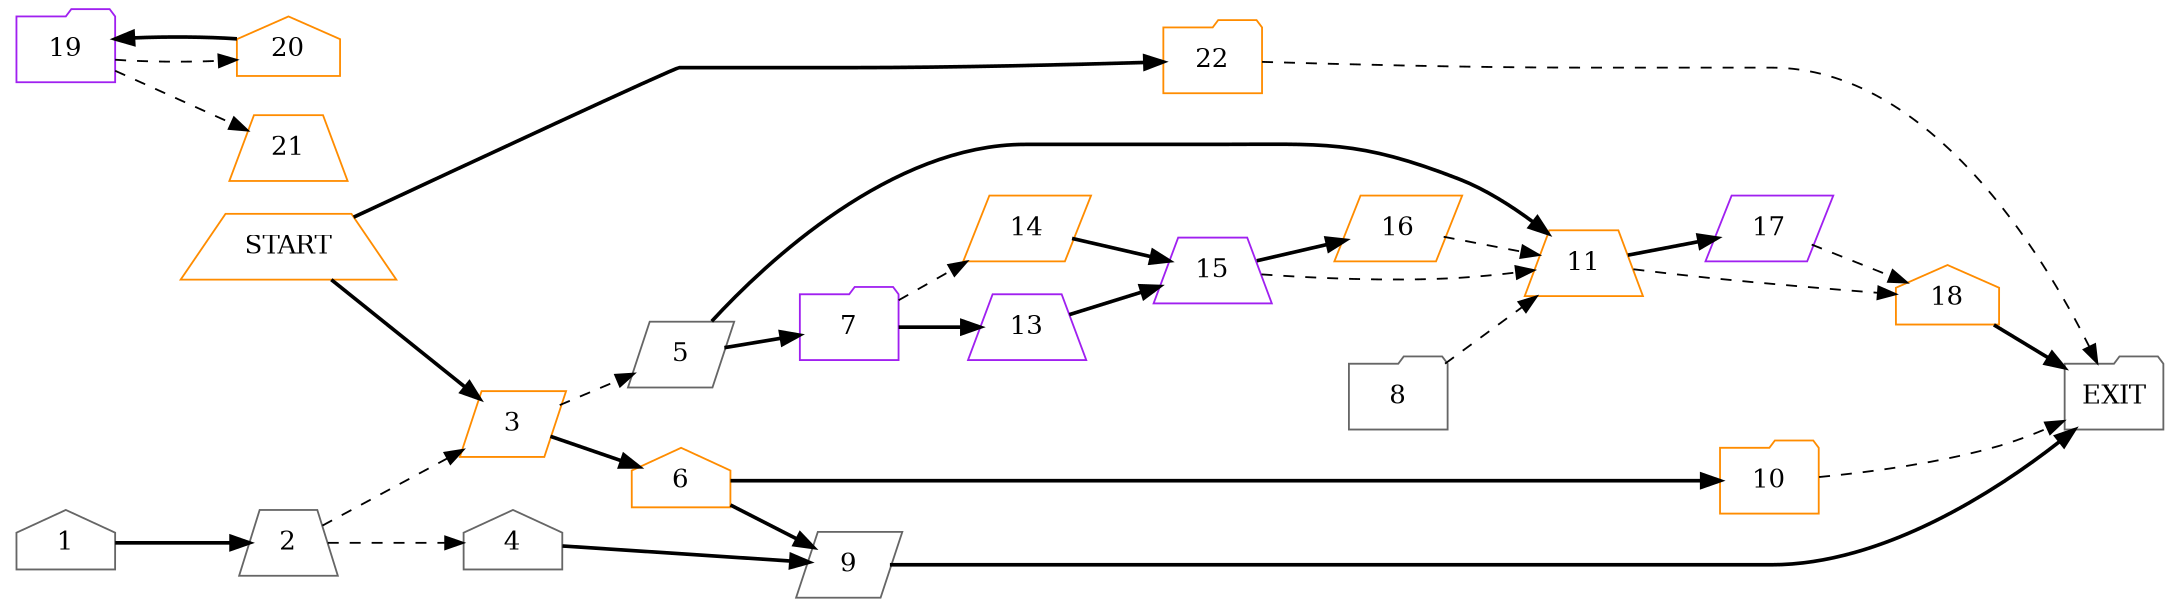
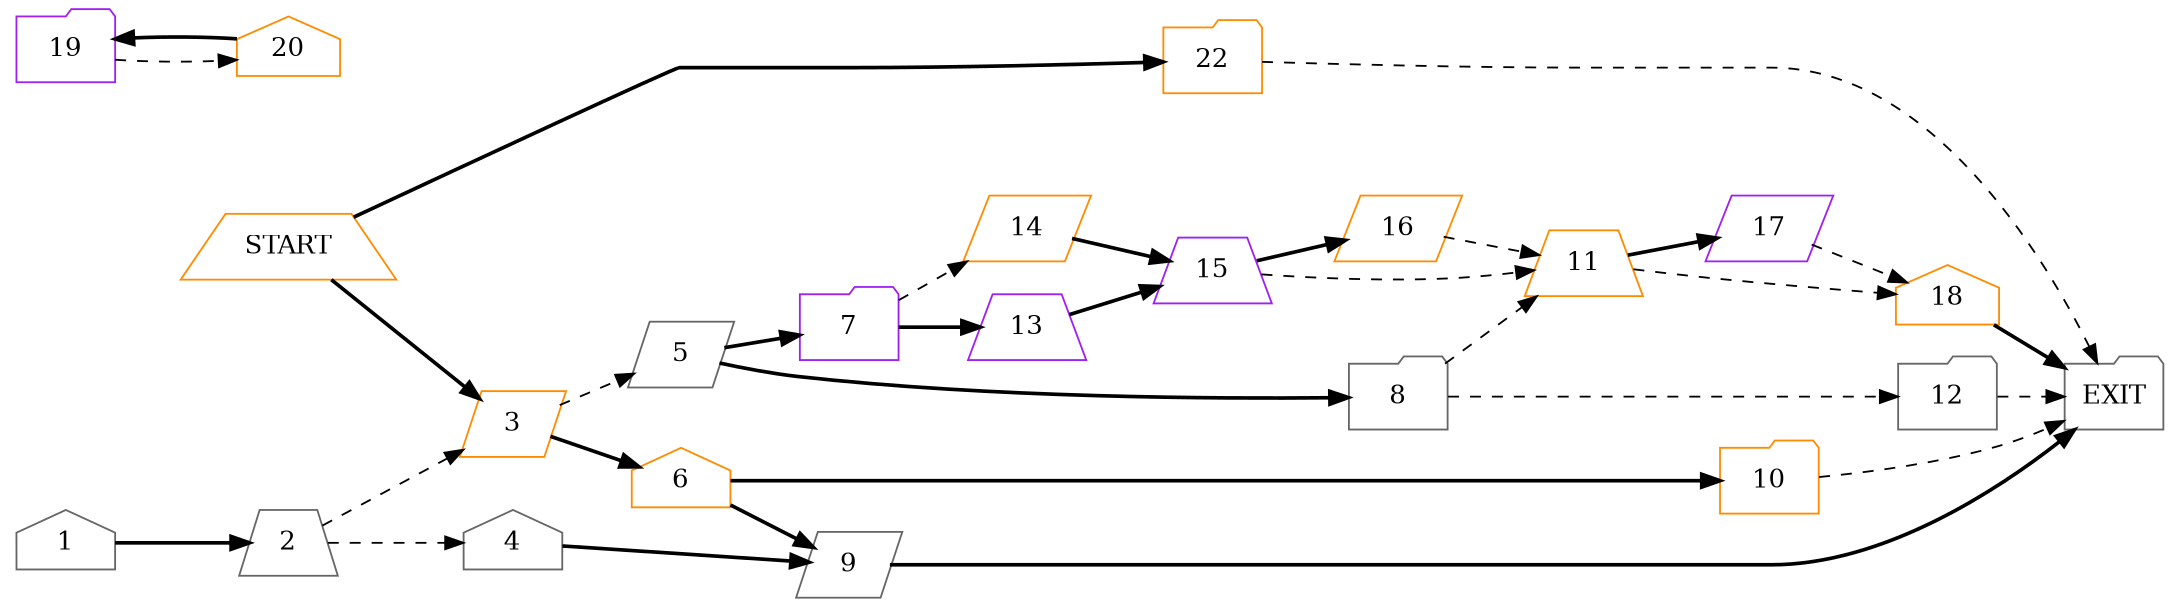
edge "5" -> "11": now "5" -> "8"
node "21": removed
node "12": added
